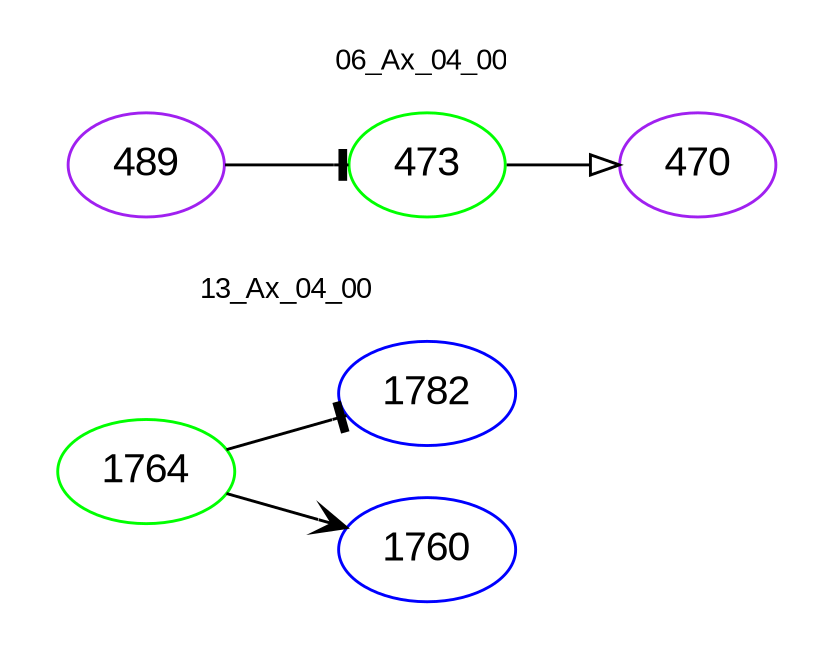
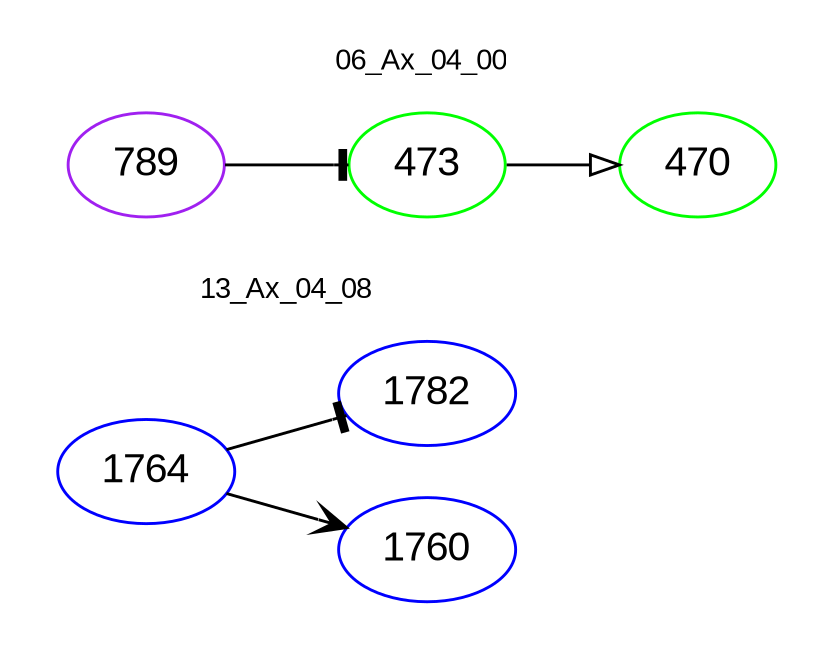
node "489": label "489" -> "789"
node "470": color purple -> green
cluster "13_Ax_04_00": label "13_Ax_04_00" -> "13_Ax_04_08"
node "1764": color green -> blue
